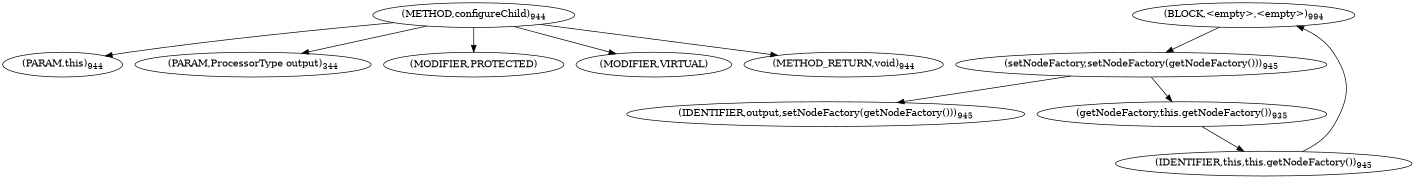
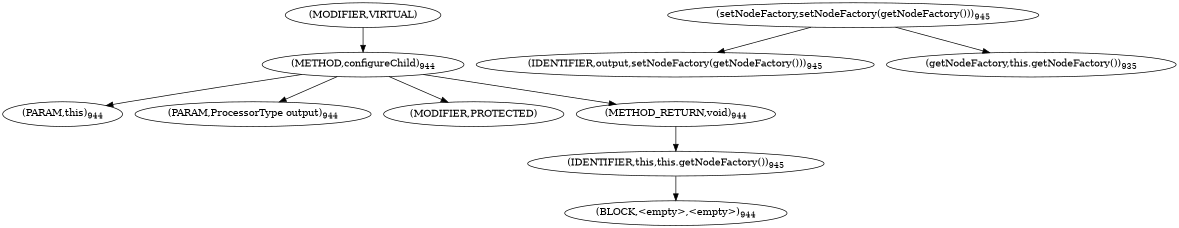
node "(BLOCK,<empty>,<empty>)": text "994" -> "944"
edge "(BLOCK,<empty>,<empty>)" -> "(setNodeFactory,setNodeFactory(getNodeFactory()))": removed
edge "(METHOD,configureChild)" -> "(MODIFIER,VIRTUAL)": reversed
node "(PARAM,ProcessorType output)": text "344" -> "944"
edge "(getNodeFactory,this.getNodeFactory())" -> "(IDENTIFIER,this,this.getNodeFactory())": now "(METHOD_RETURN,void)" -> "(IDENTIFIER,this,this.getNodeFactory())"
